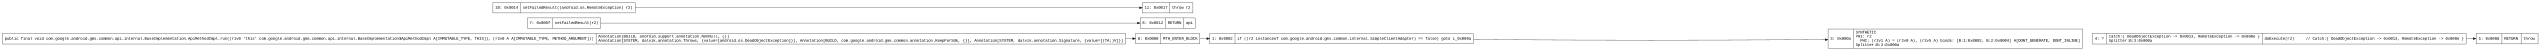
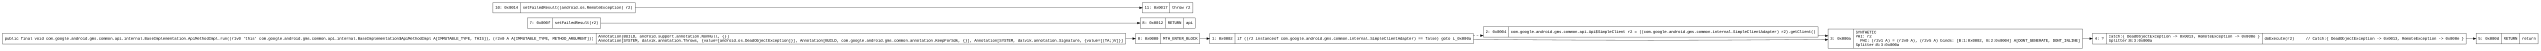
node "2: 0x0004": added
node "5: 0x000d": text "throw" -> "return"
edge "3: 0x000a" -> "4: ?": added
